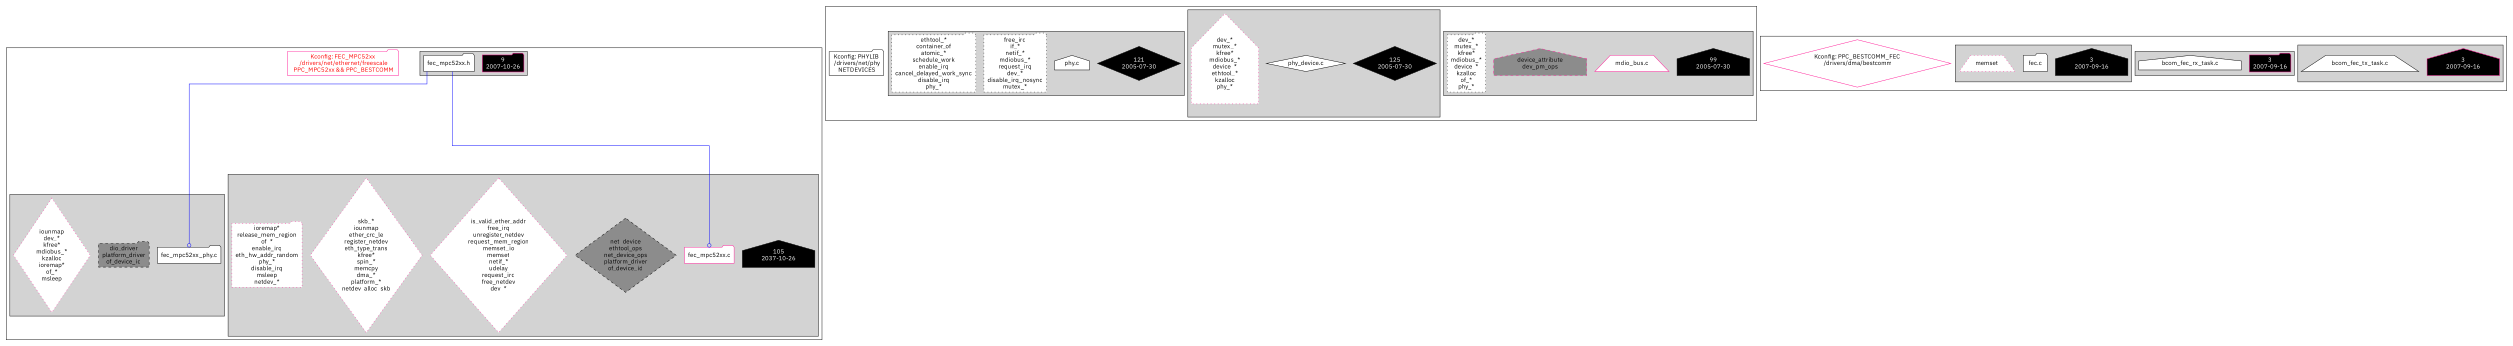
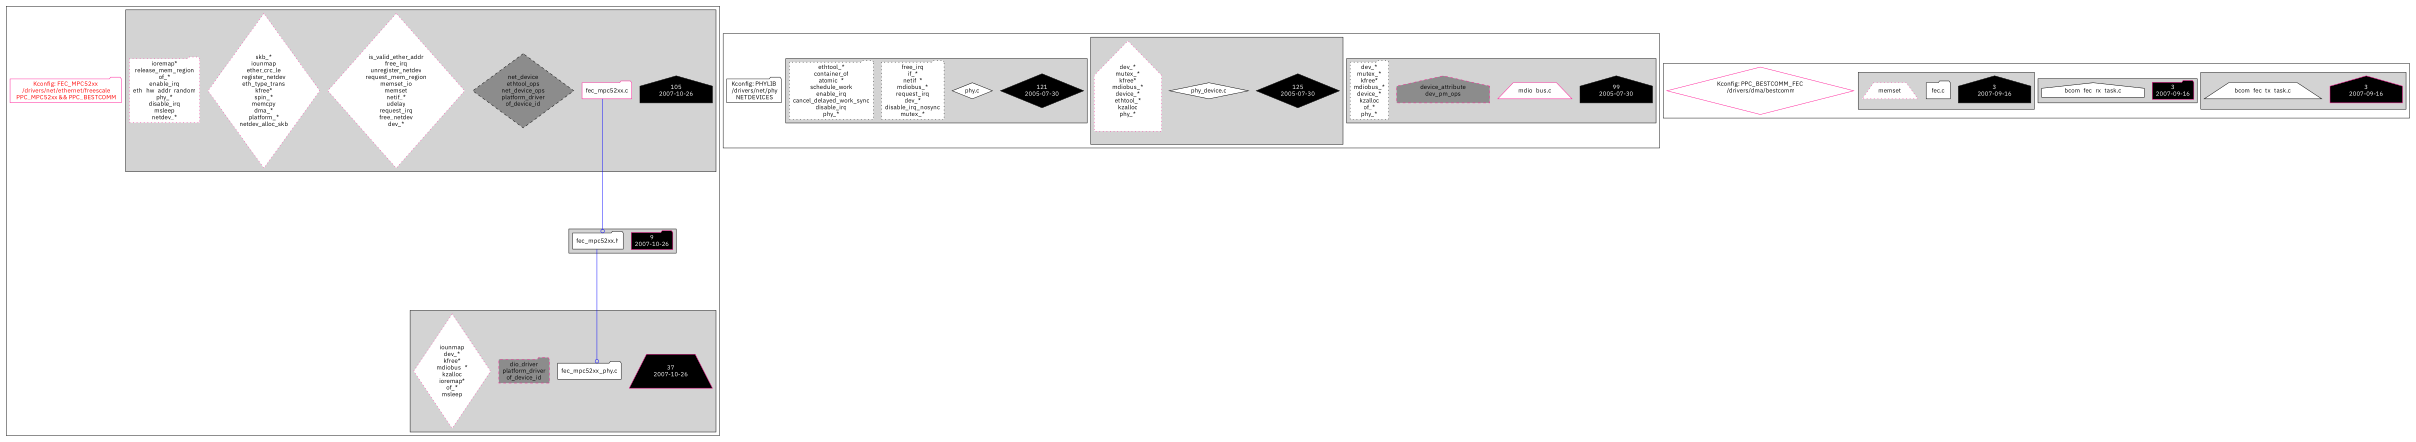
node "phy.c": shape house -> diamond
edge "fec_mpc52xx.h" -> "fec_mpc52xx.c": reversed
node "dio_driver platform_driver of_device_id": color black -> deeppink
node "105 2037-10-26": label "105 2037-10-26" -> "105 2007-10-26"
node "37 2007-10-26": added
